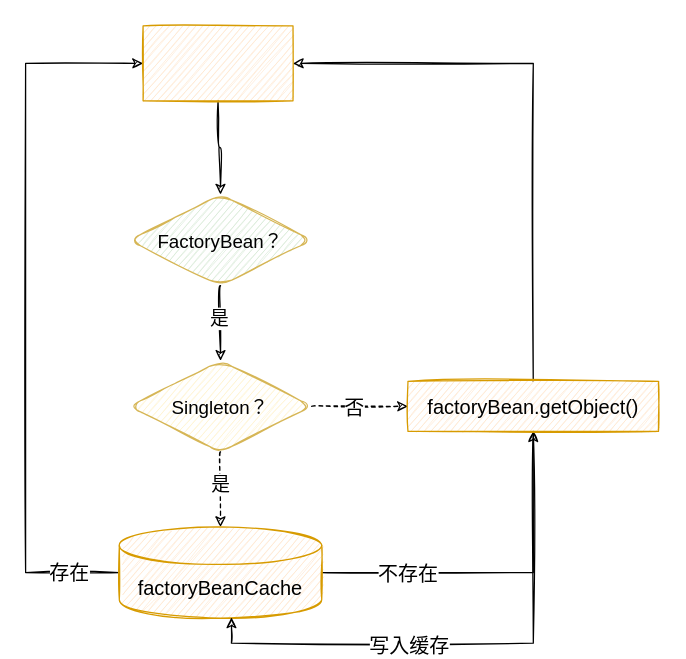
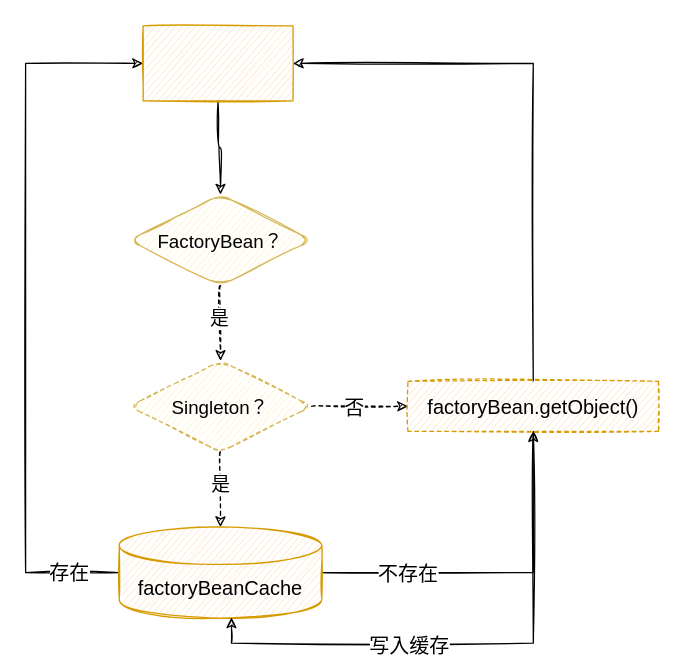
node "FactoryBean？": fillcolor #d5e8d4 -> #fff2cc
edge "FactoryBean？" -> "Singleton？": style solid -> dashed
node "Singleton？": style solid -> dashed
node "factoryBean.getObject()": style solid -> dashed
